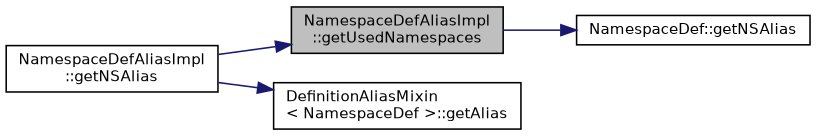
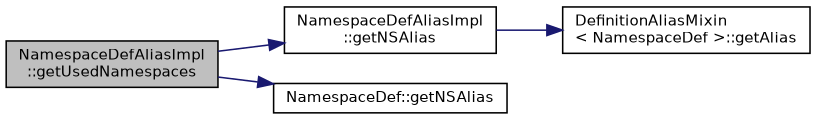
edge "NamespaceDefAliasImpl ::getNSAlias" -> "NamespaceDefAliasImpl ::getUsedNamespaces": reversed
